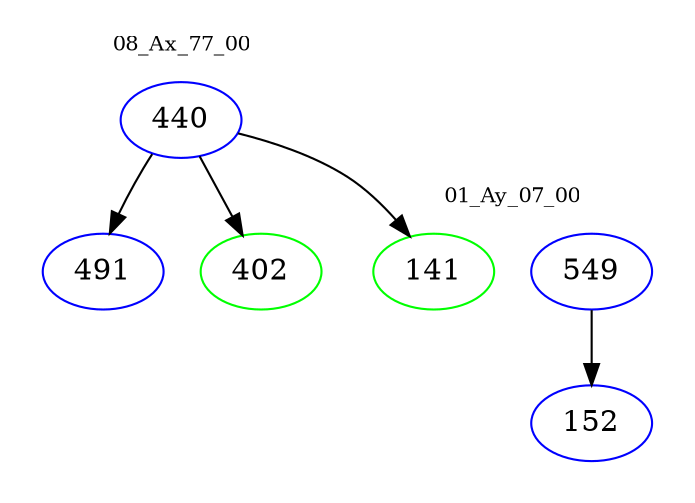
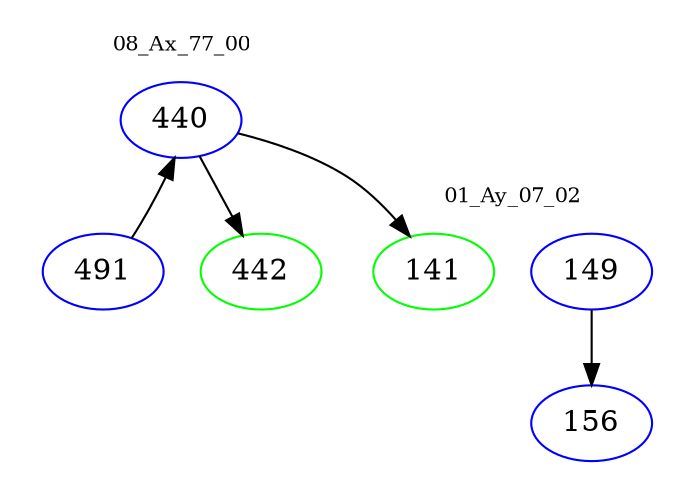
edge "440" -> "491": reversed
cluster "01_Ay_07_00": label "01_Ay_07_00" -> "01_Ay_07_02"
node "402": label "402" -> "442"
node "549": label "549" -> "149"
node "152": label "152" -> "156"
